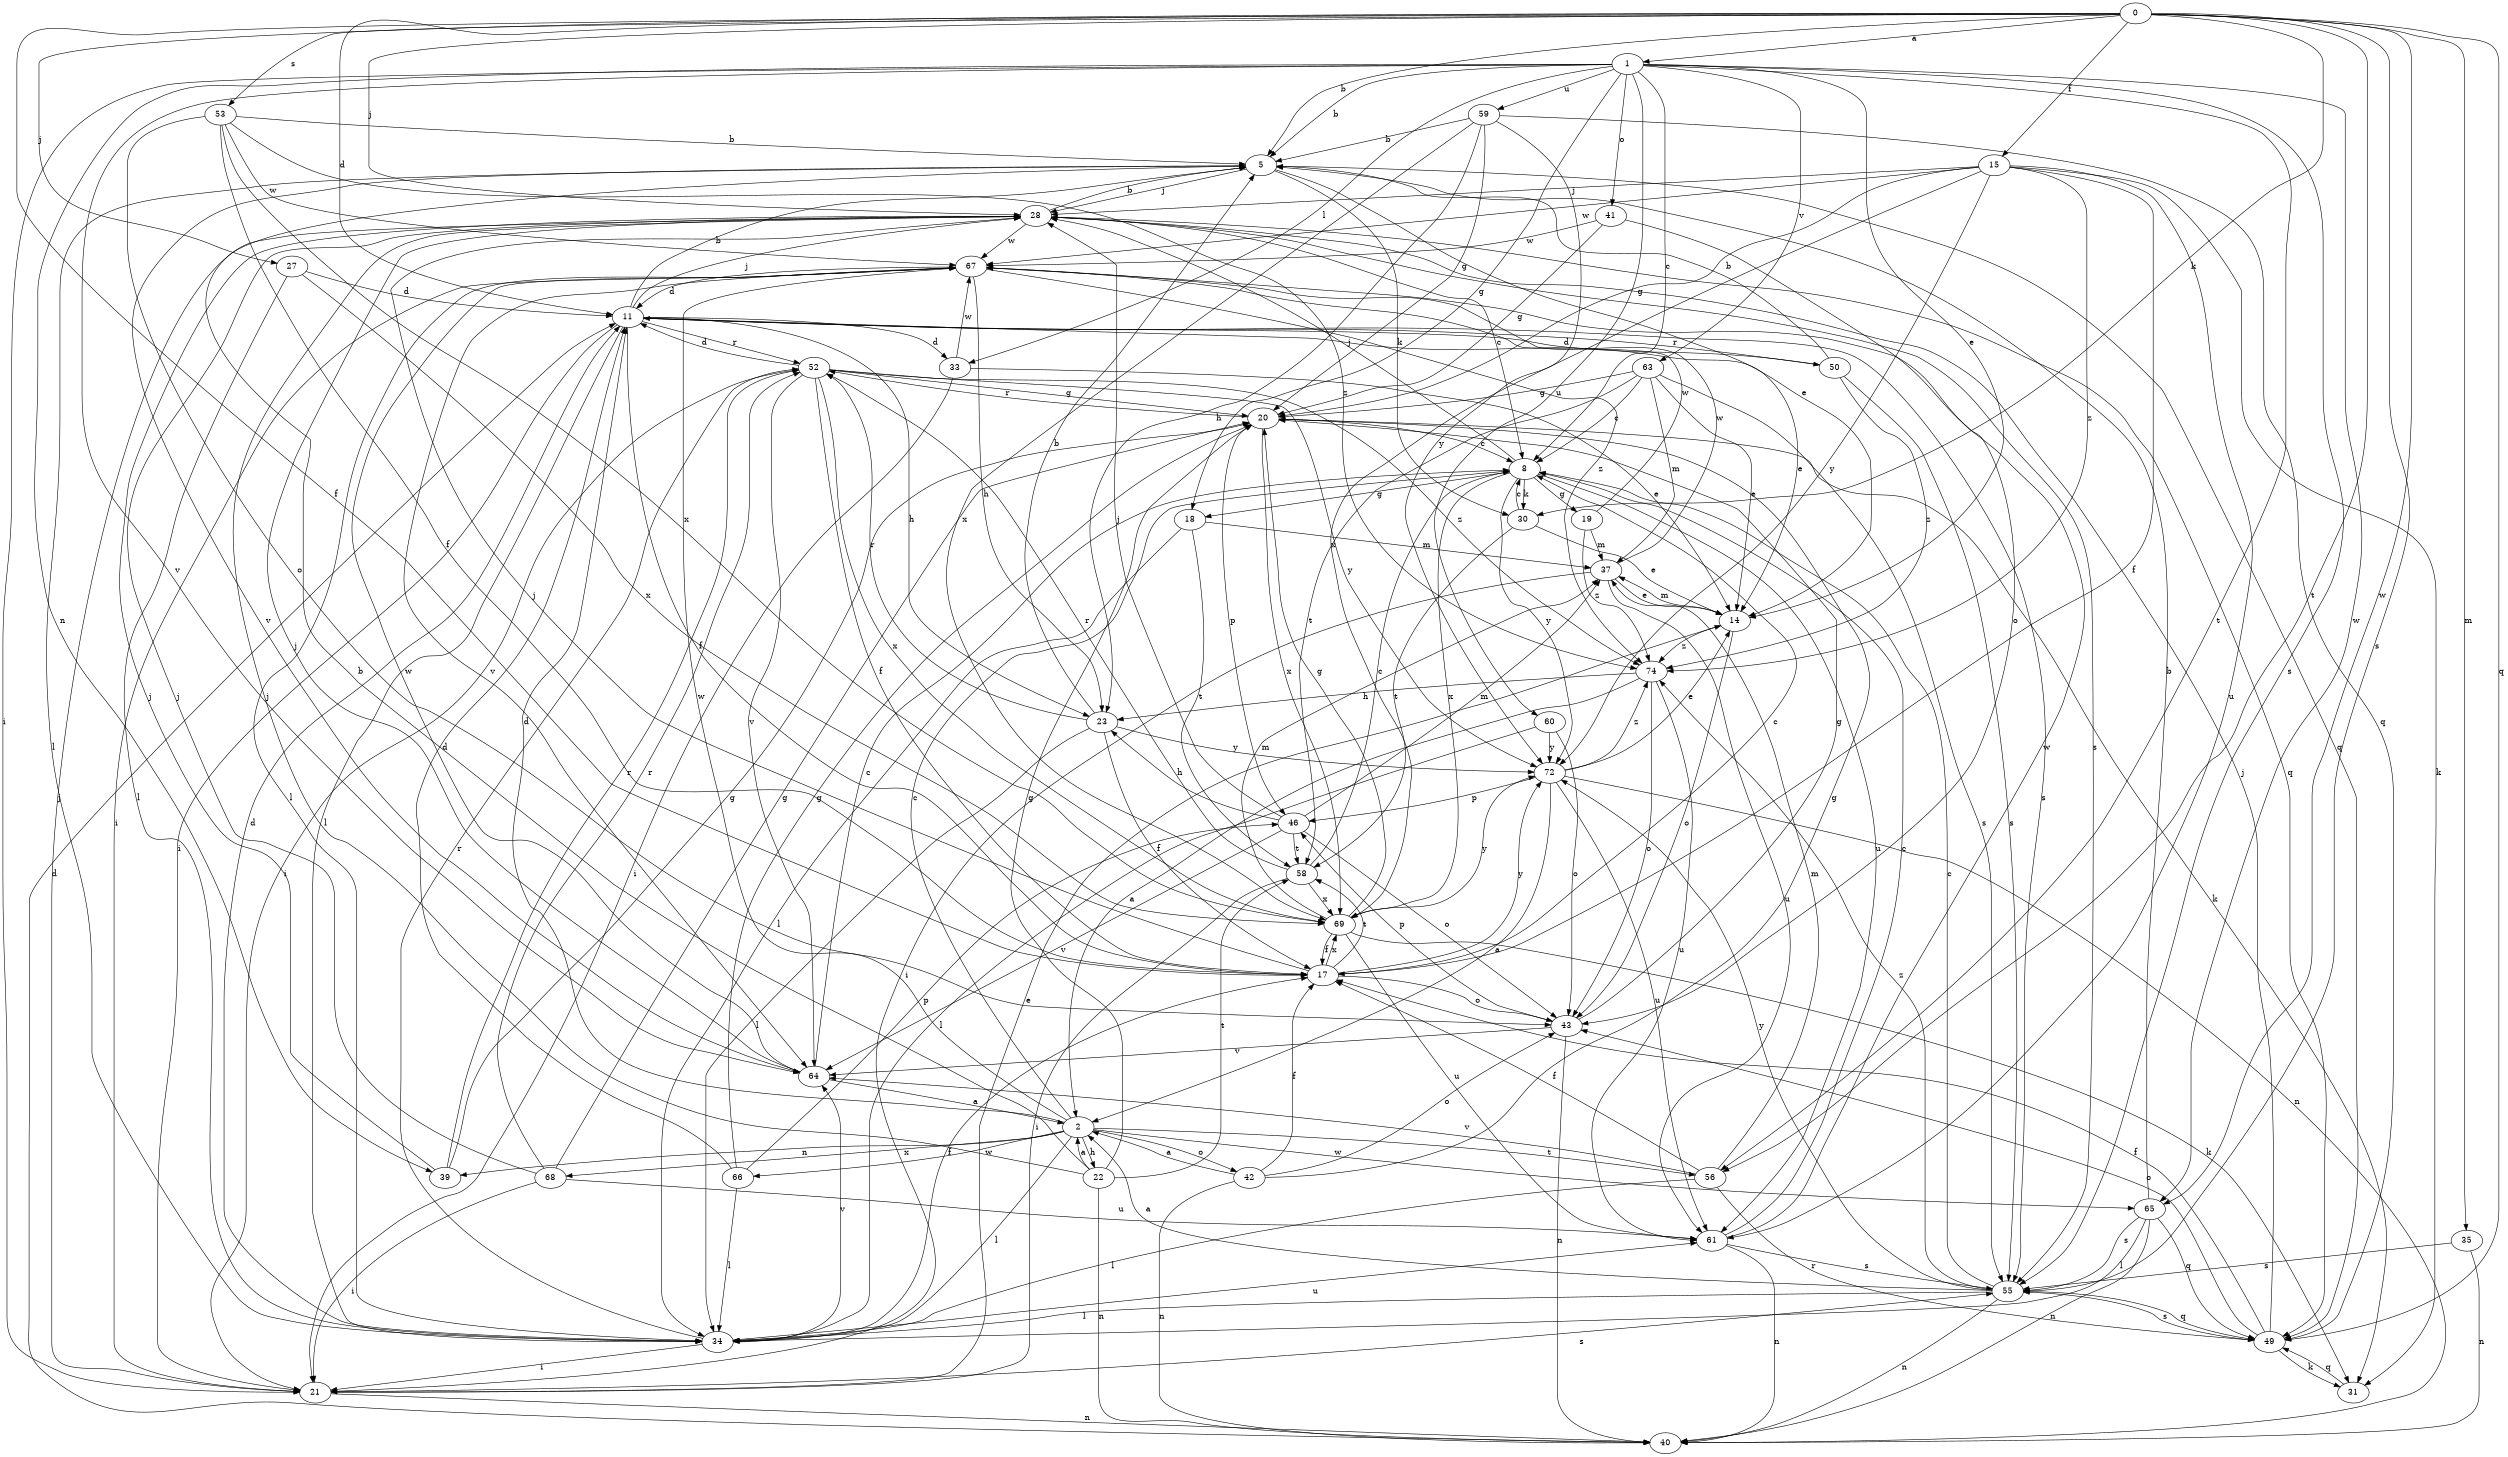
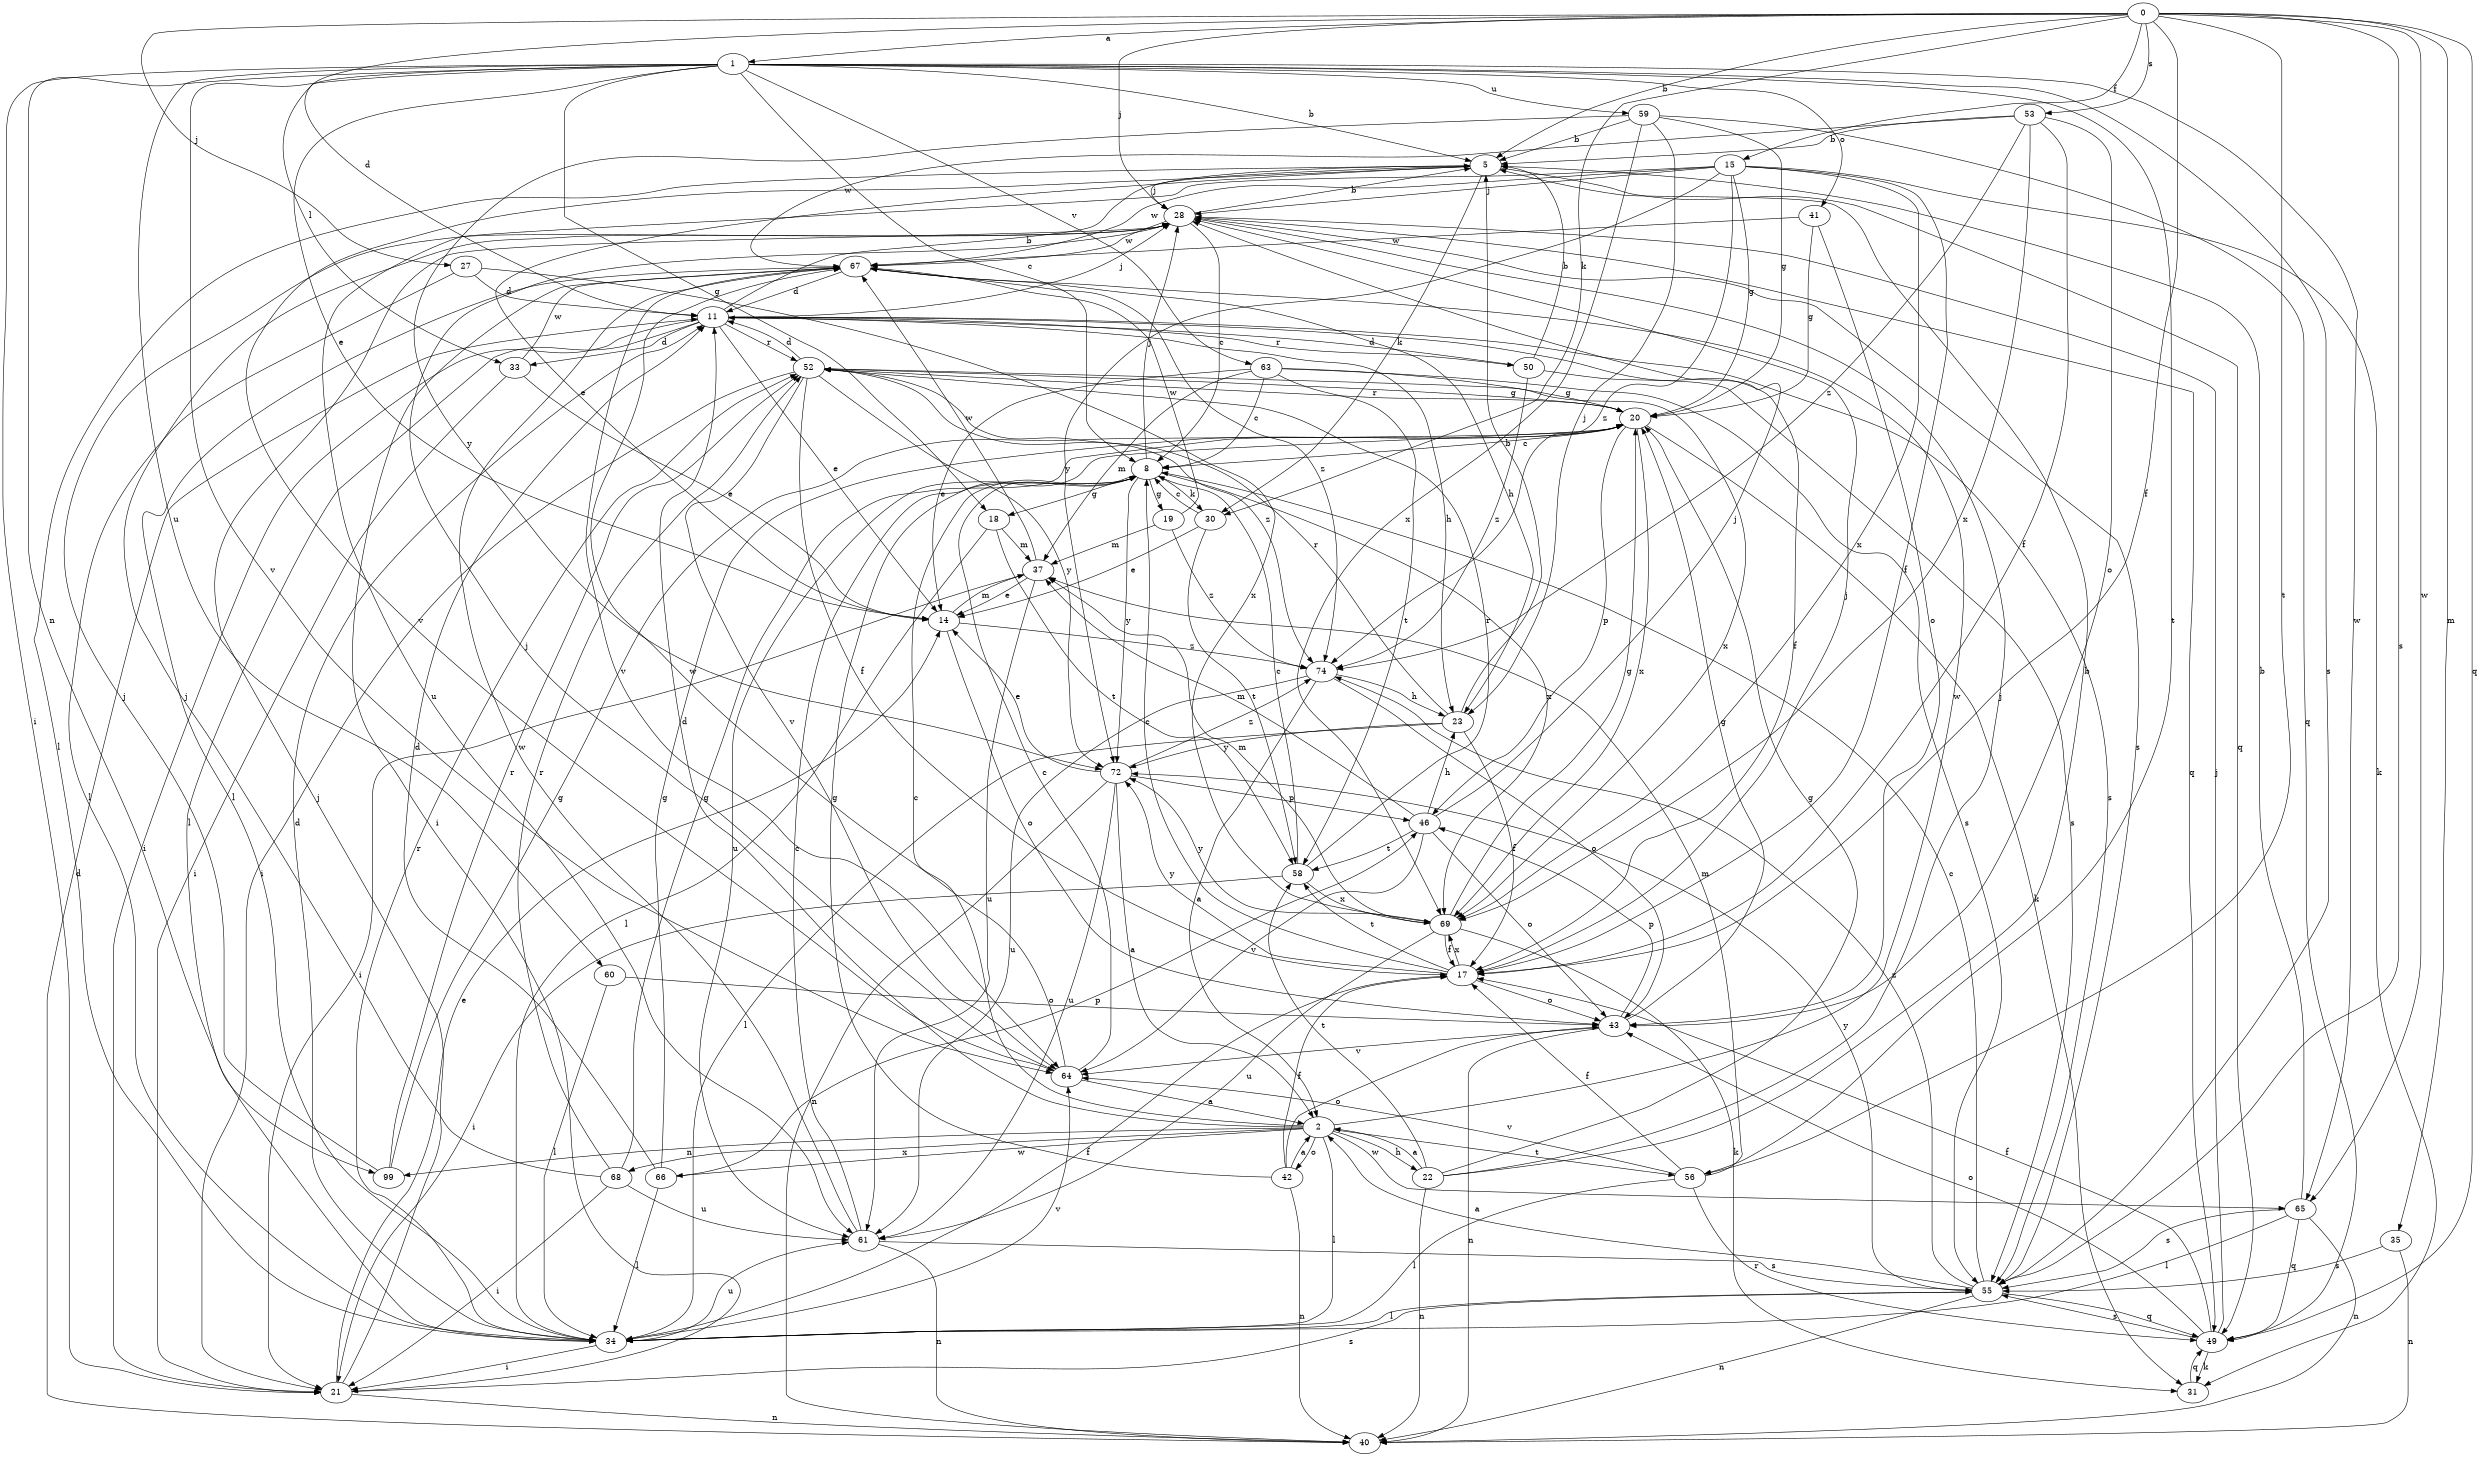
edge "59" -> "23": label "h" -> "j"
edge "60" -> "72": removed, label "y"
node "39": label "39" -> "99"
